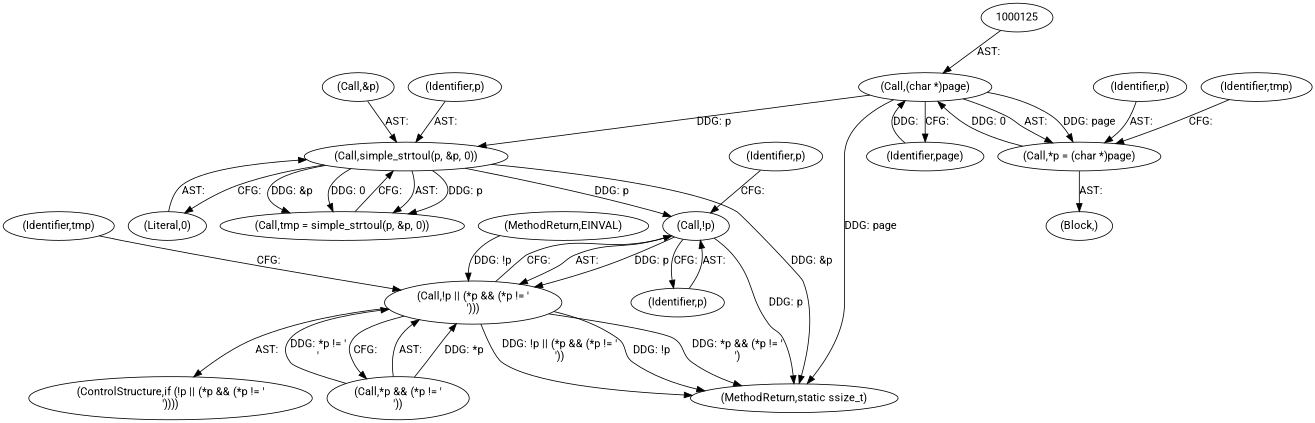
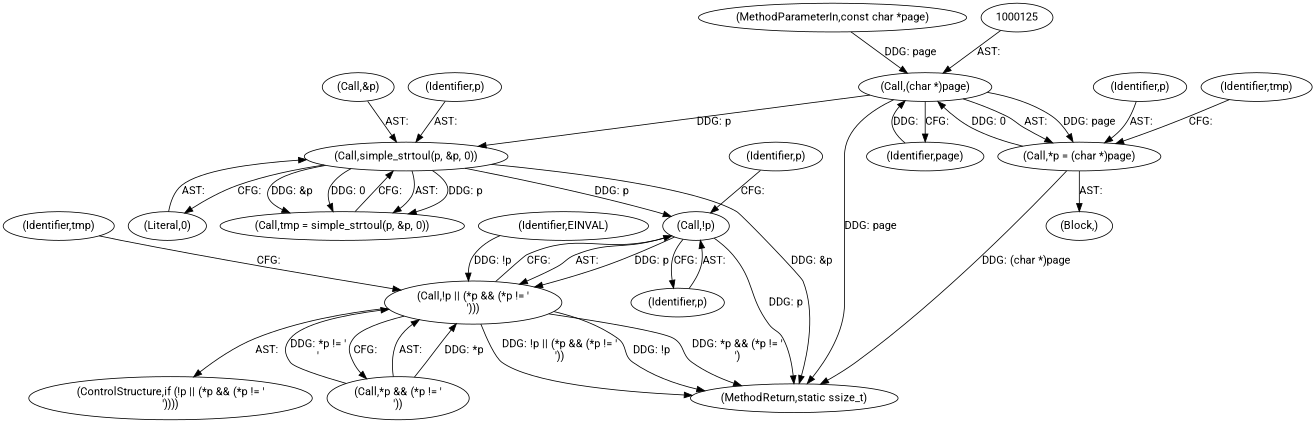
node "(MethodParameterIn,const char *page)": added
node "(MethodReturn,EINVAL)": label "(MethodReturn,EINVAL)" -> "(Identifier,EINVAL)"
edge "(Call,*p = (char *)page)" -> "(MethodReturn,static ssize_t)": added, label "DDG: (char *)page"
